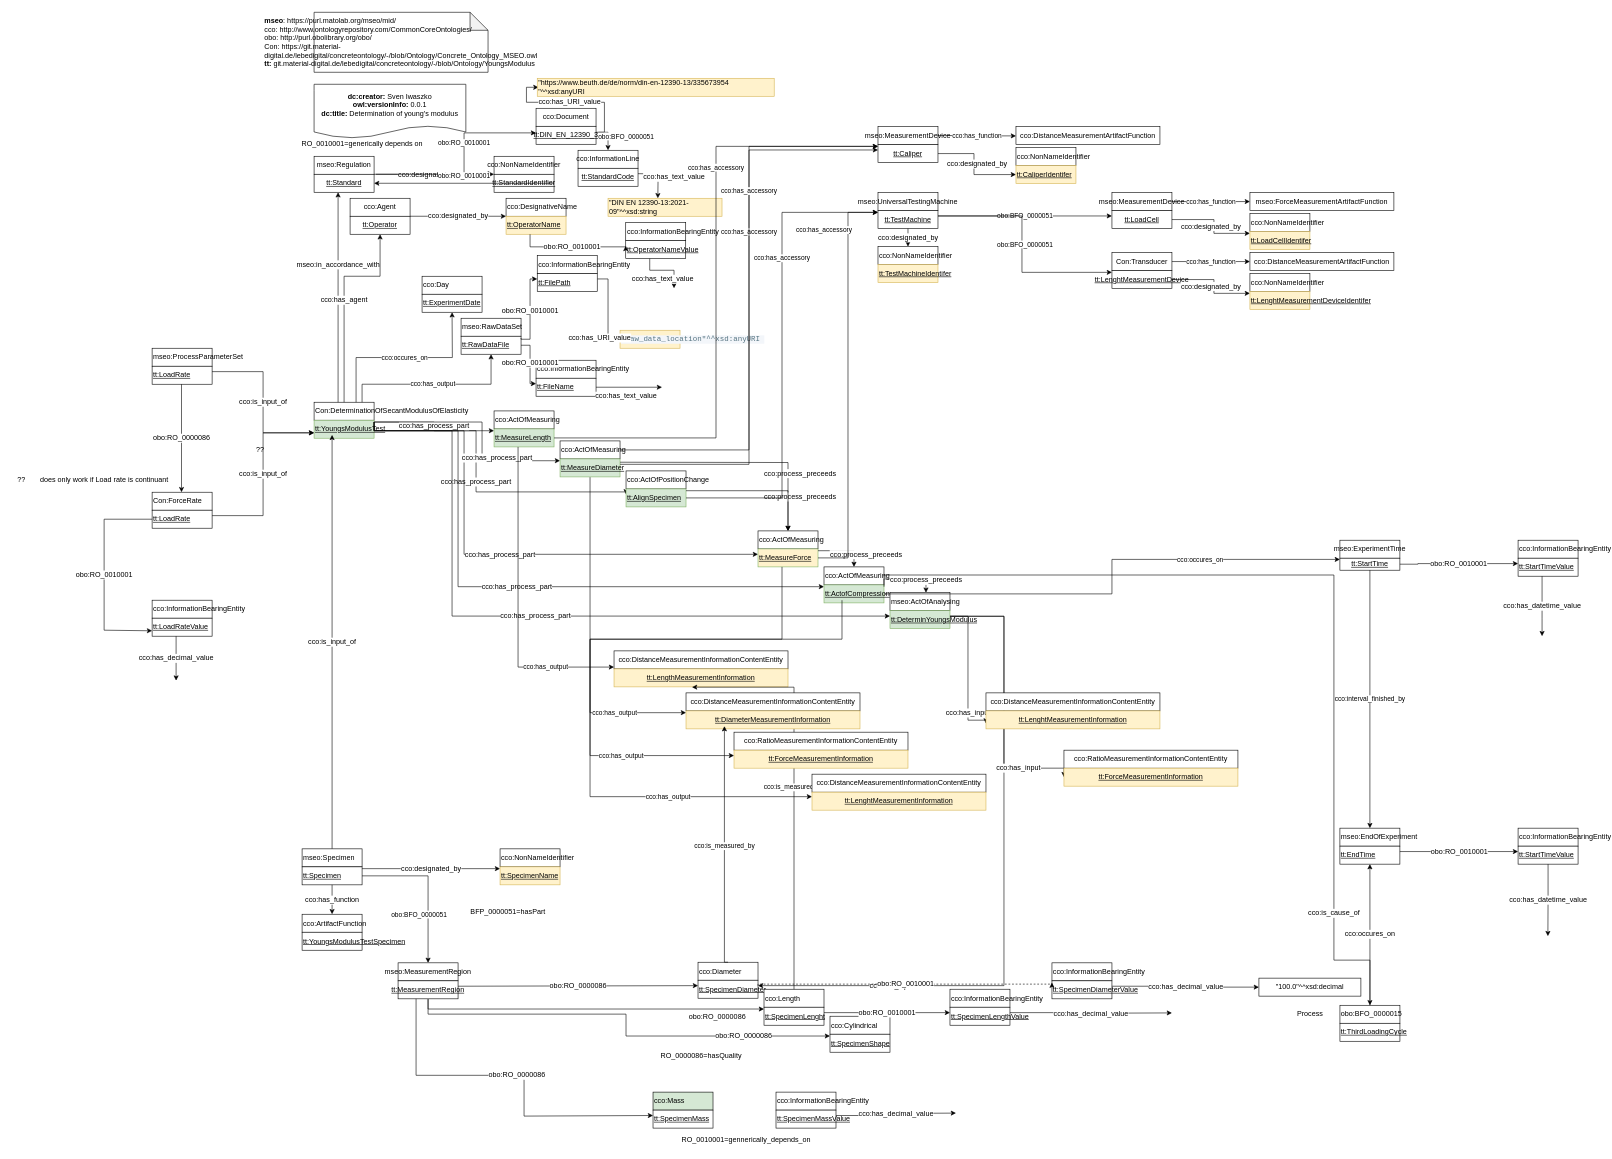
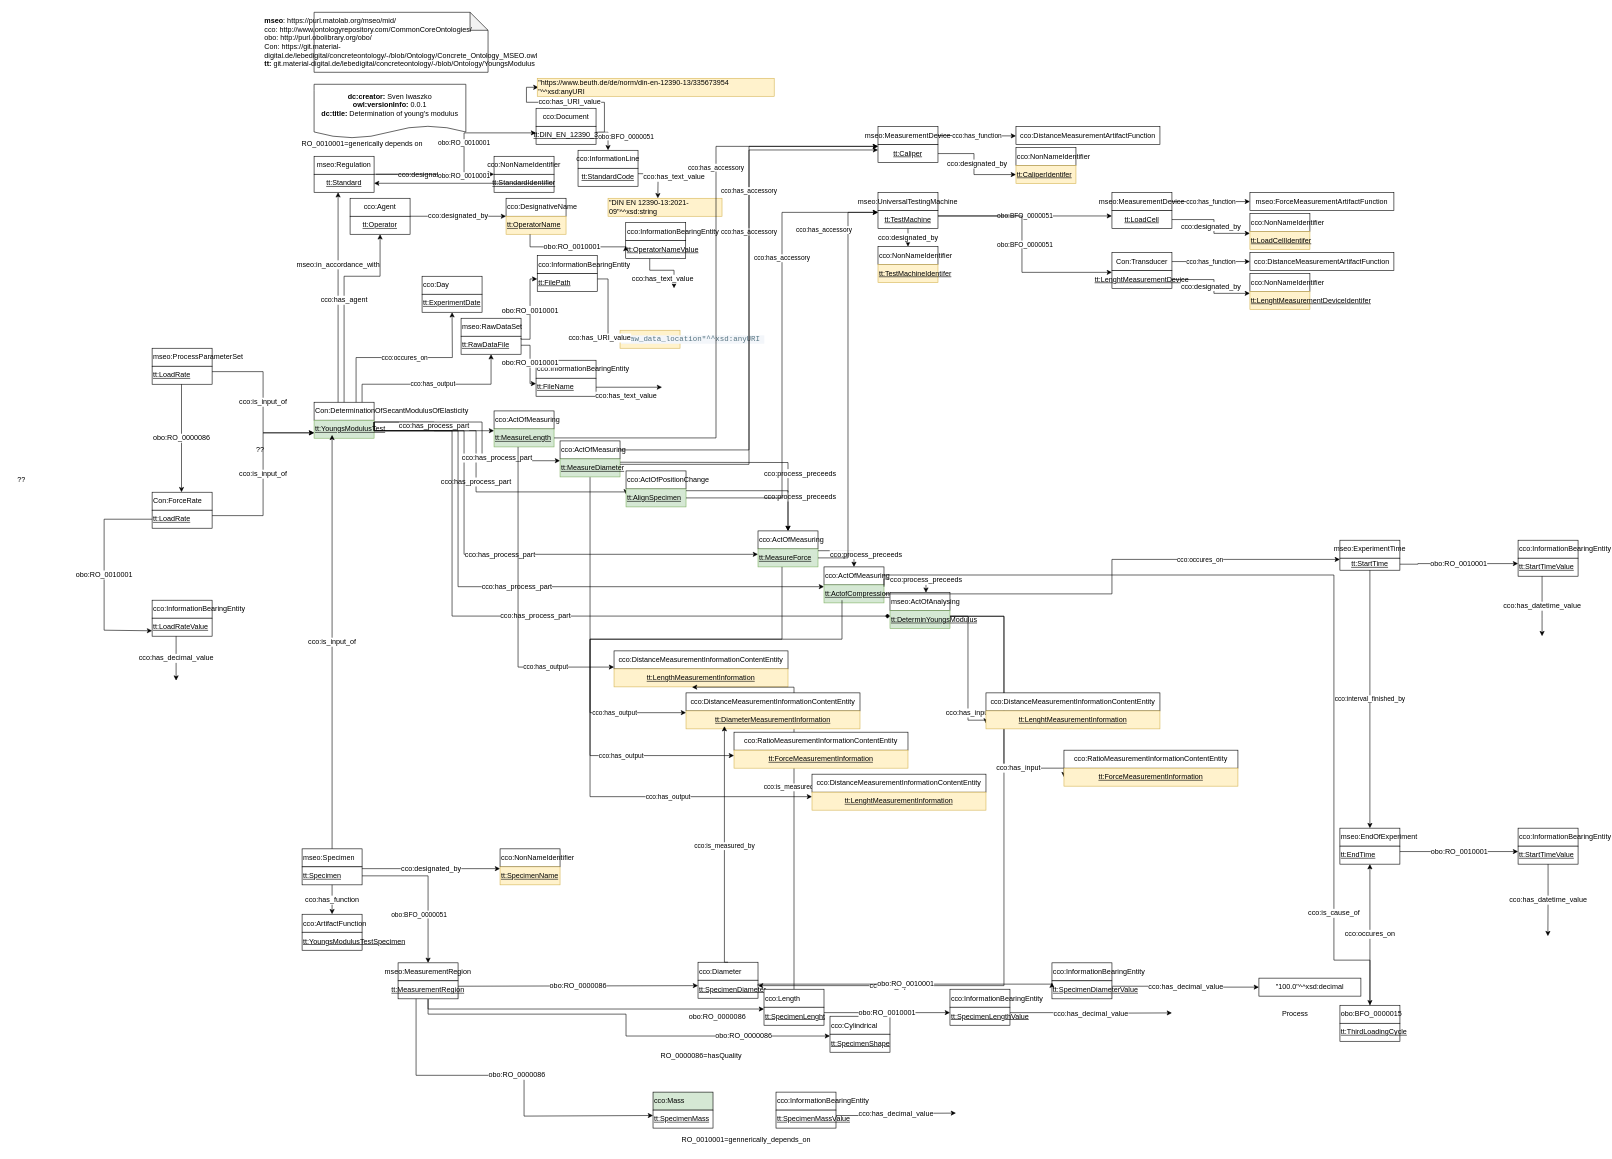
node "does only work if Load rate is continuant": removed
node "tt:MeasureForce": fillcolor #fff2cc -> #d5e8d4
edge "tt:YoungsModulusTest" -> "tt:DeterminYoungsModulus": arrowhead classic -> diamond
node "BFP_0000051=hasPart": removed
edge "tt:SpecimenDiameter" -> "tt:SpecimenDiameterValue": style dashed -> solid
node "Process": moved (1310, 1014) -> (1295, 1014)
